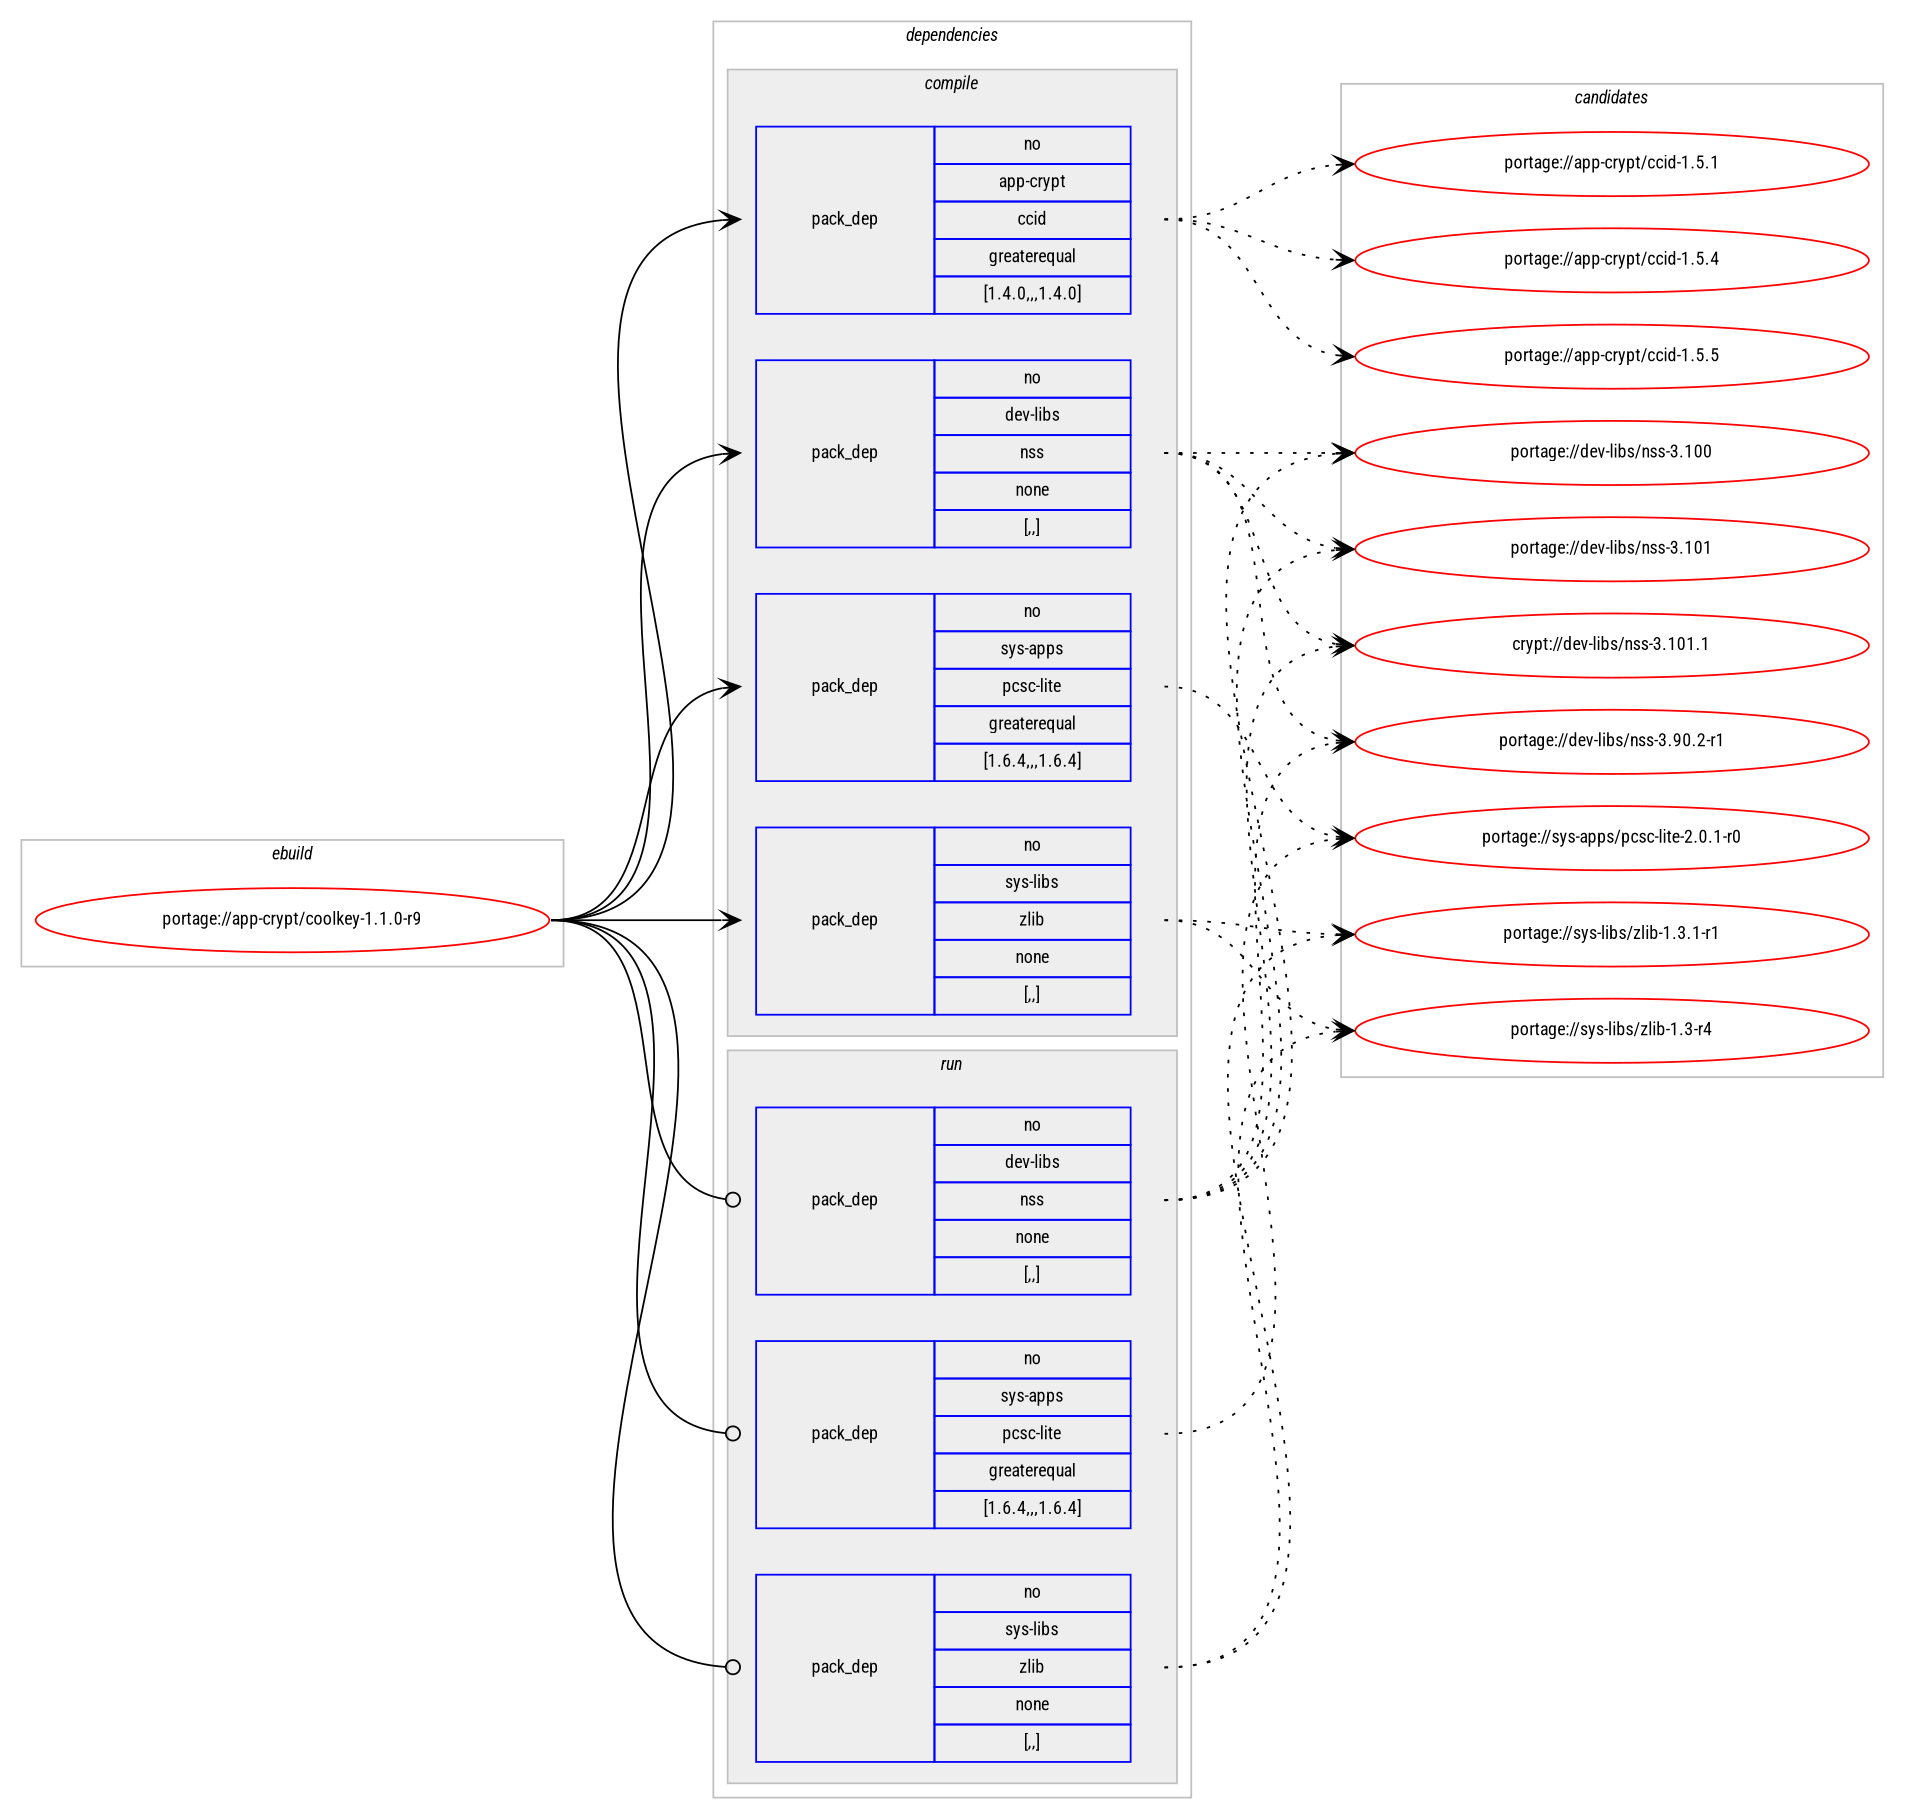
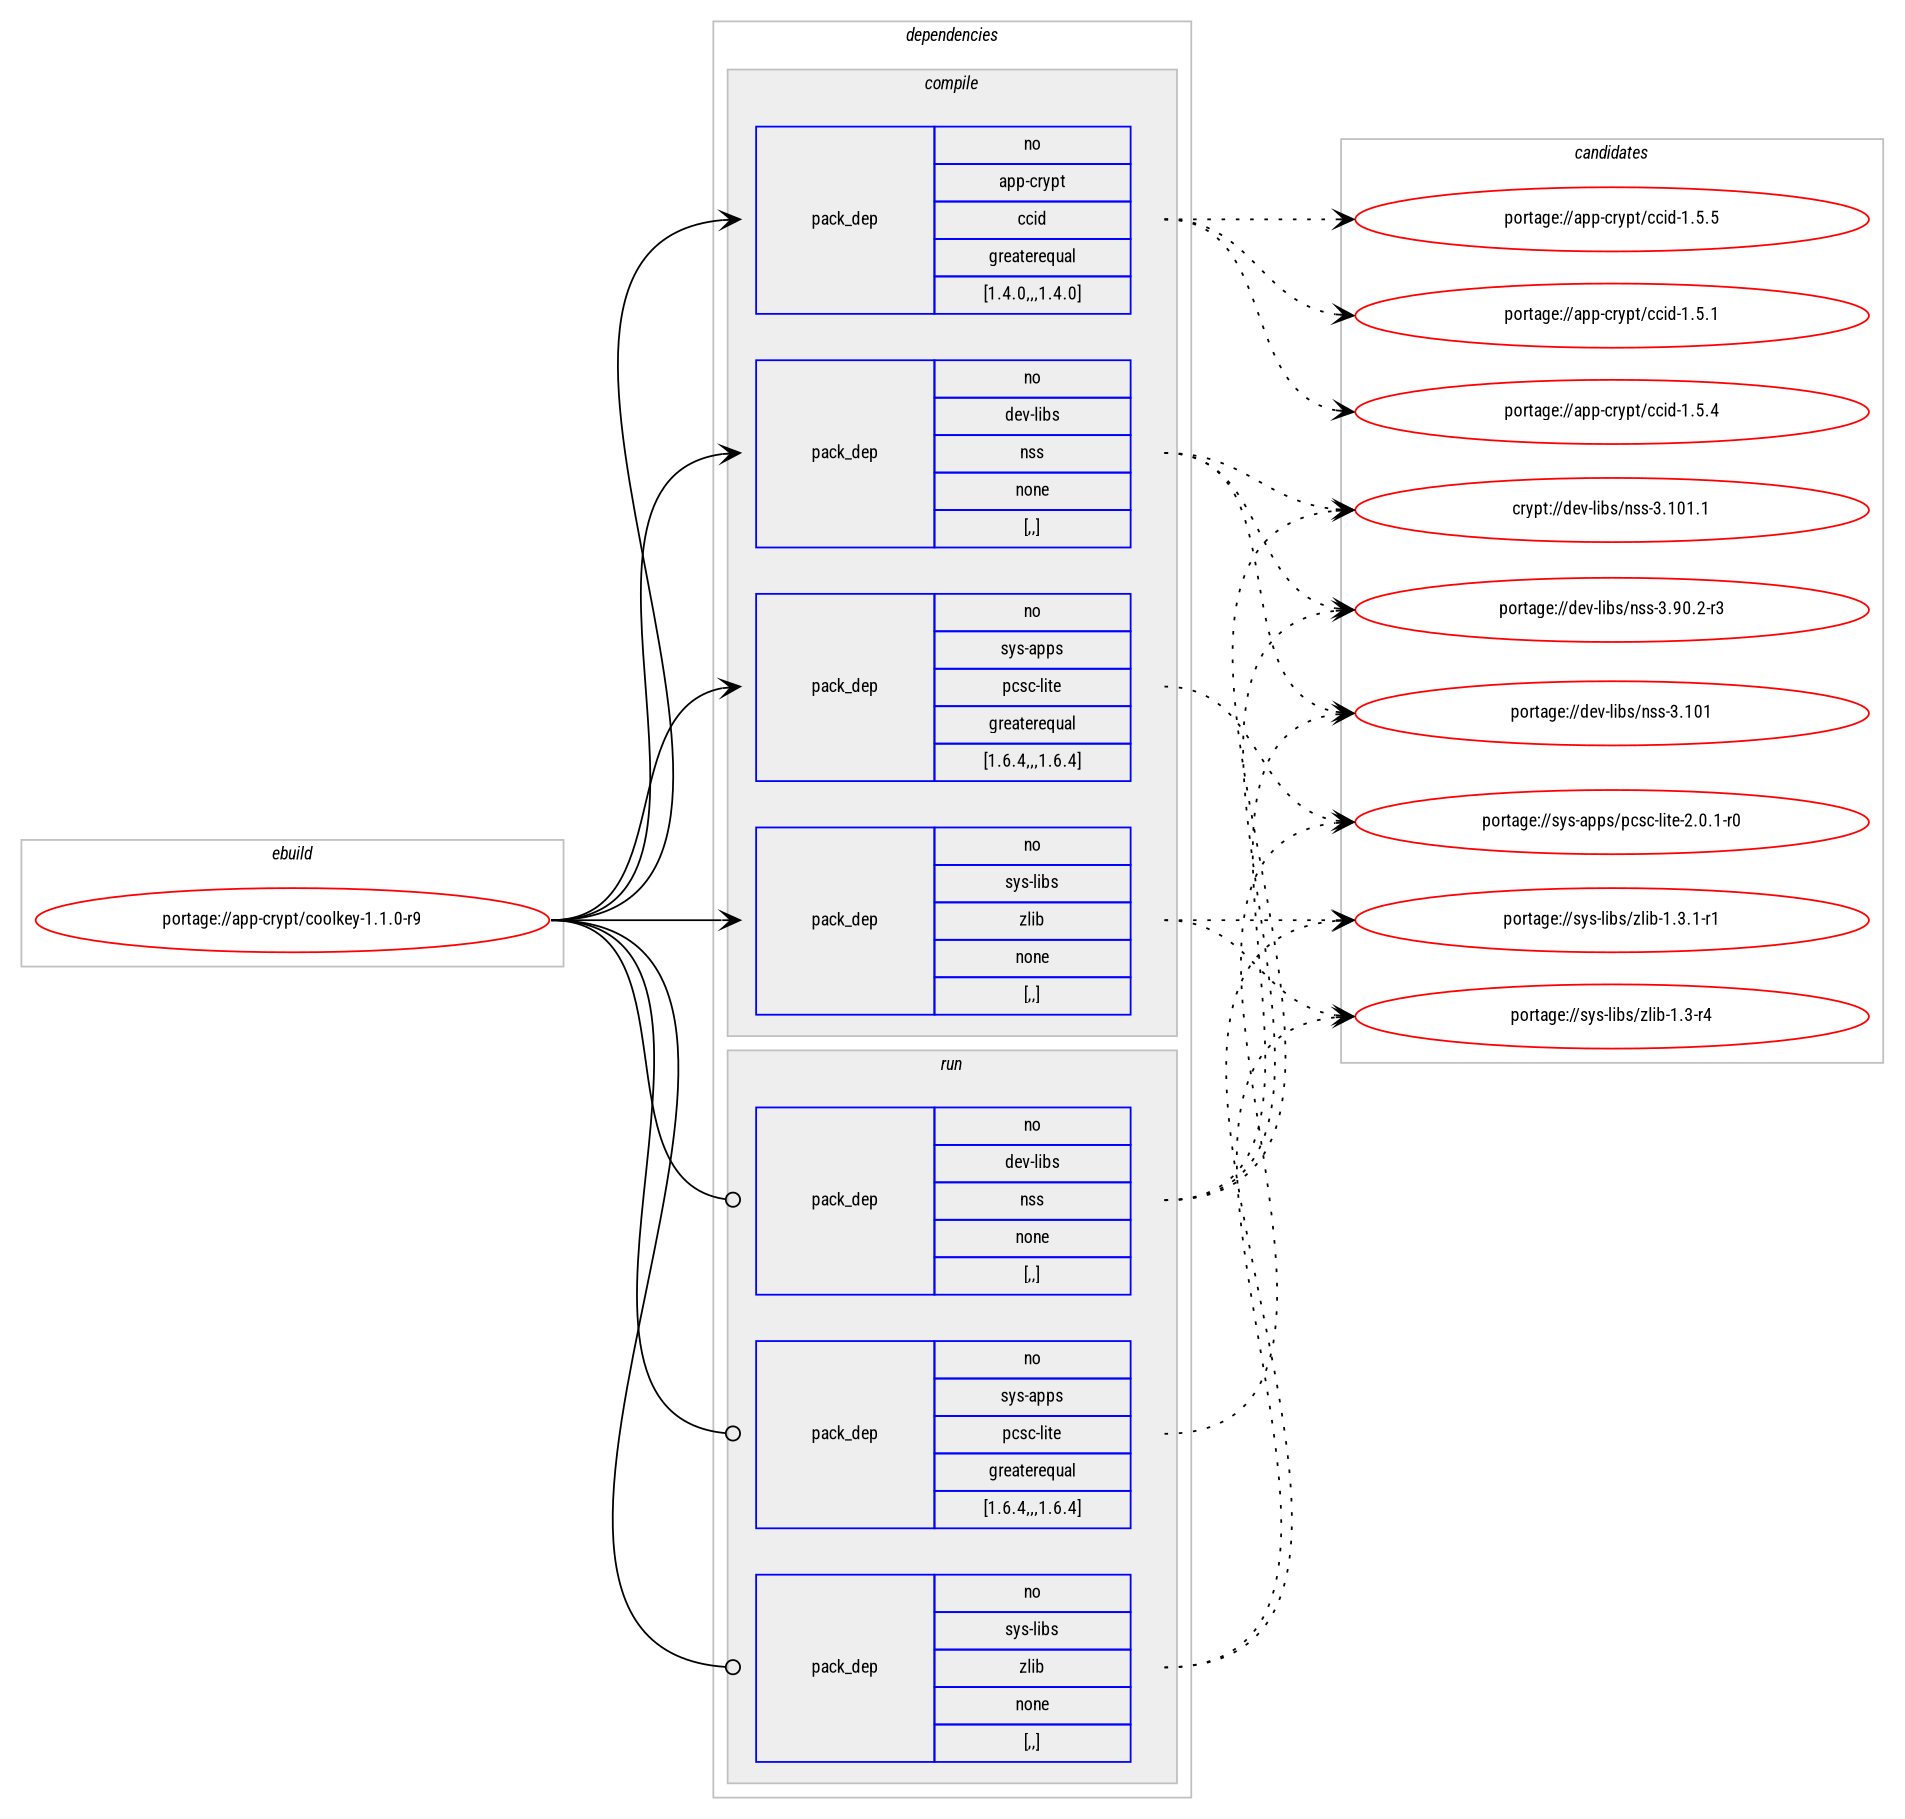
node "portage://dev-libs/nss-3.100": removed
node "portage://dev-libs/nss-3.90.2-r1": label "portage://dev-libs/nss-3.90.2-r1" -> "portage://dev-libs/nss-3.90.2-r3"
